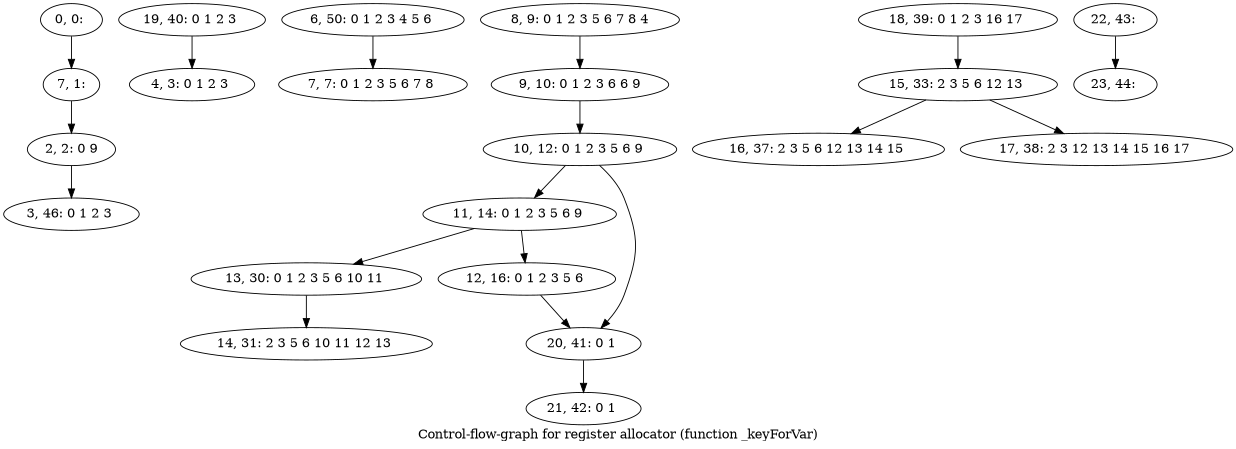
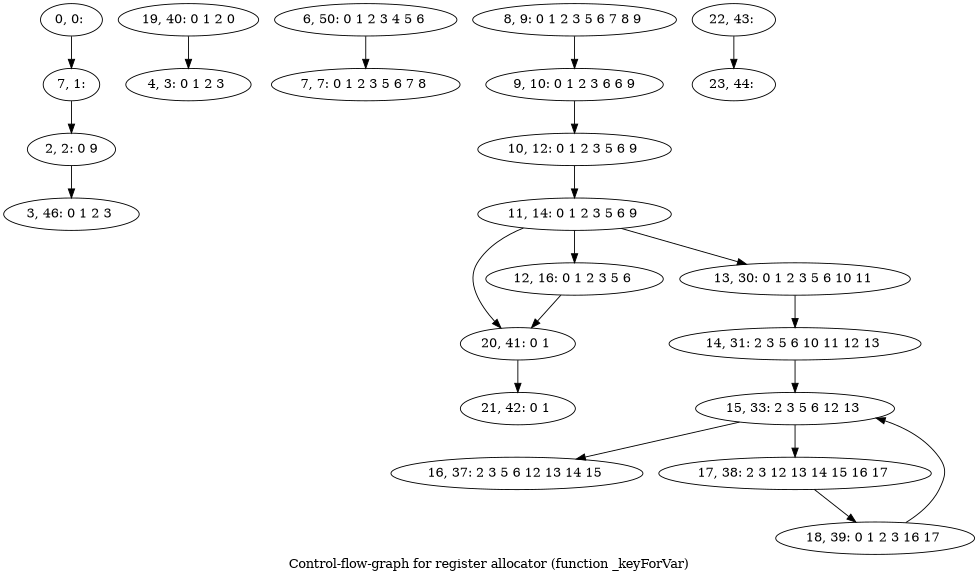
node "19, 40: 0 1 2 3": label "19, 40: 0 1 2 3" -> "19, 40: 0 1 2 0"
node "8, 9: 0 1 2 3 5 6 7 8 4": label "8, 9: 0 1 2 3 5 6 7 8 4" -> "8, 9: 0 1 2 3 5 6 7 8 9"
edge "10, 12: 0 1 2 3 5 6 9" -> "20, 41: 0 1": now "11, 14: 0 1 2 3 5 6 9" -> "20, 41: 0 1"
edge "14, 31: 2 3 5 6 10 11 12 13" -> "15, 33: 2 3 5 6 12 13": added
edge "17, 38: 2 3 12 13 14 15 16 17" -> "18, 39: 0 1 2 3 16 17": added
